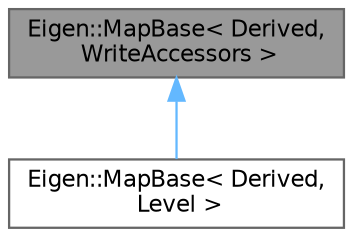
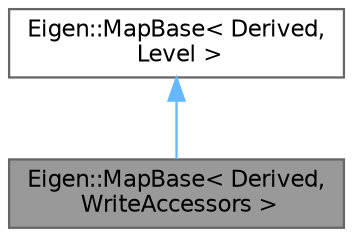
edge "Eigen::MapBase< Derived, Level >" -> "Eigen::MapBase< Derived, WriteAccessors >": reversed
